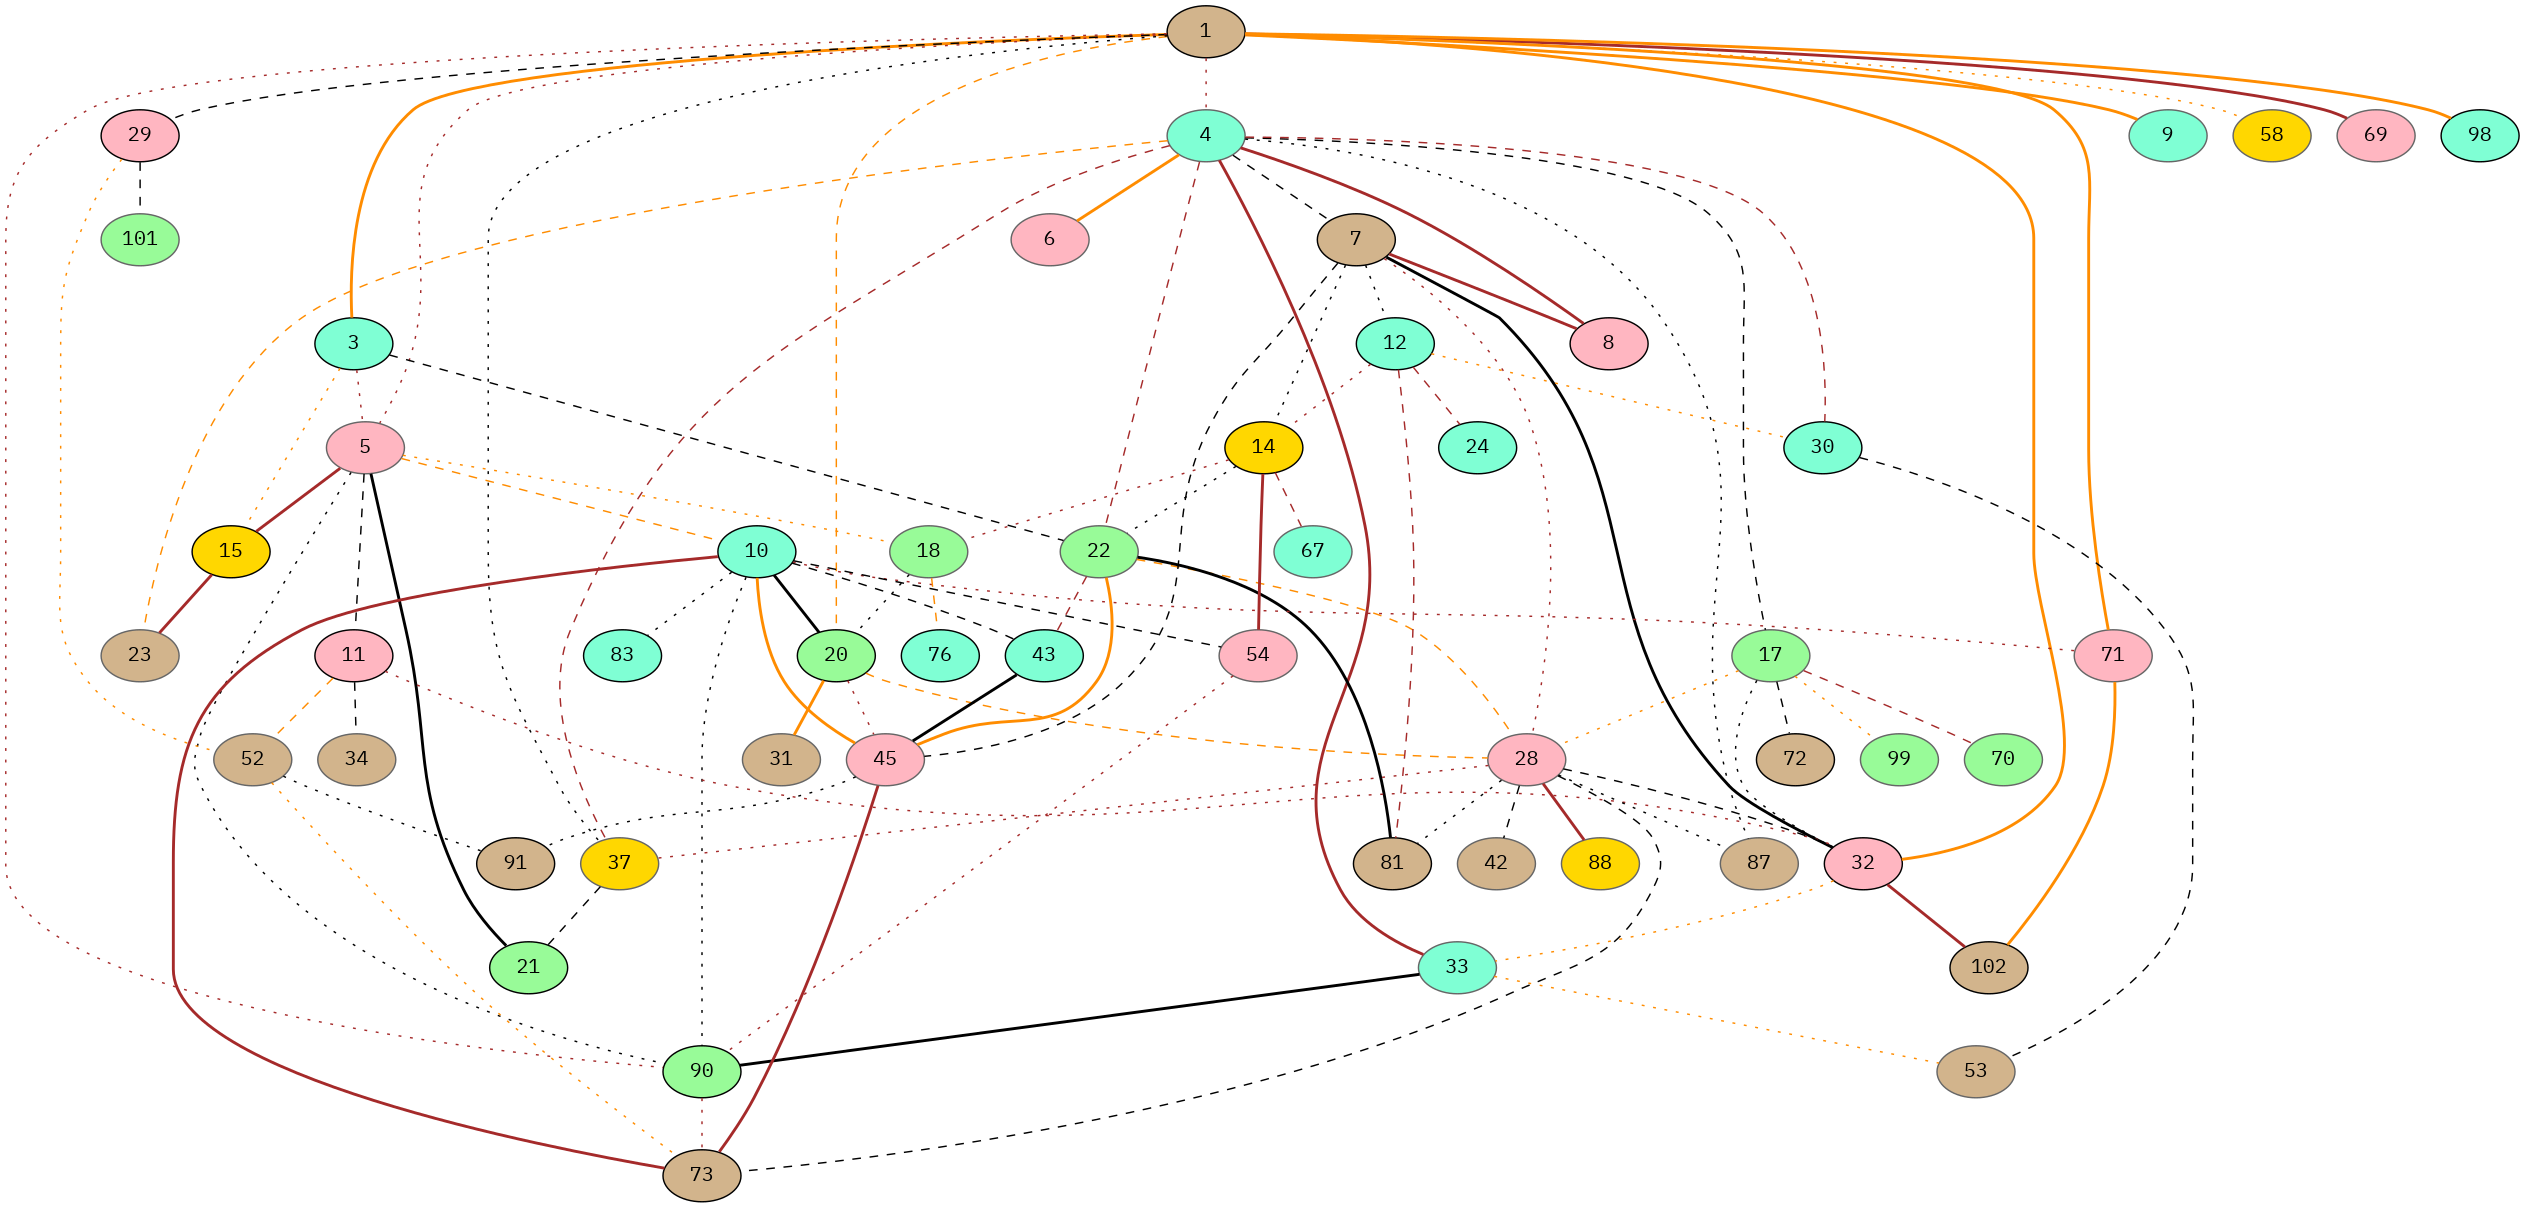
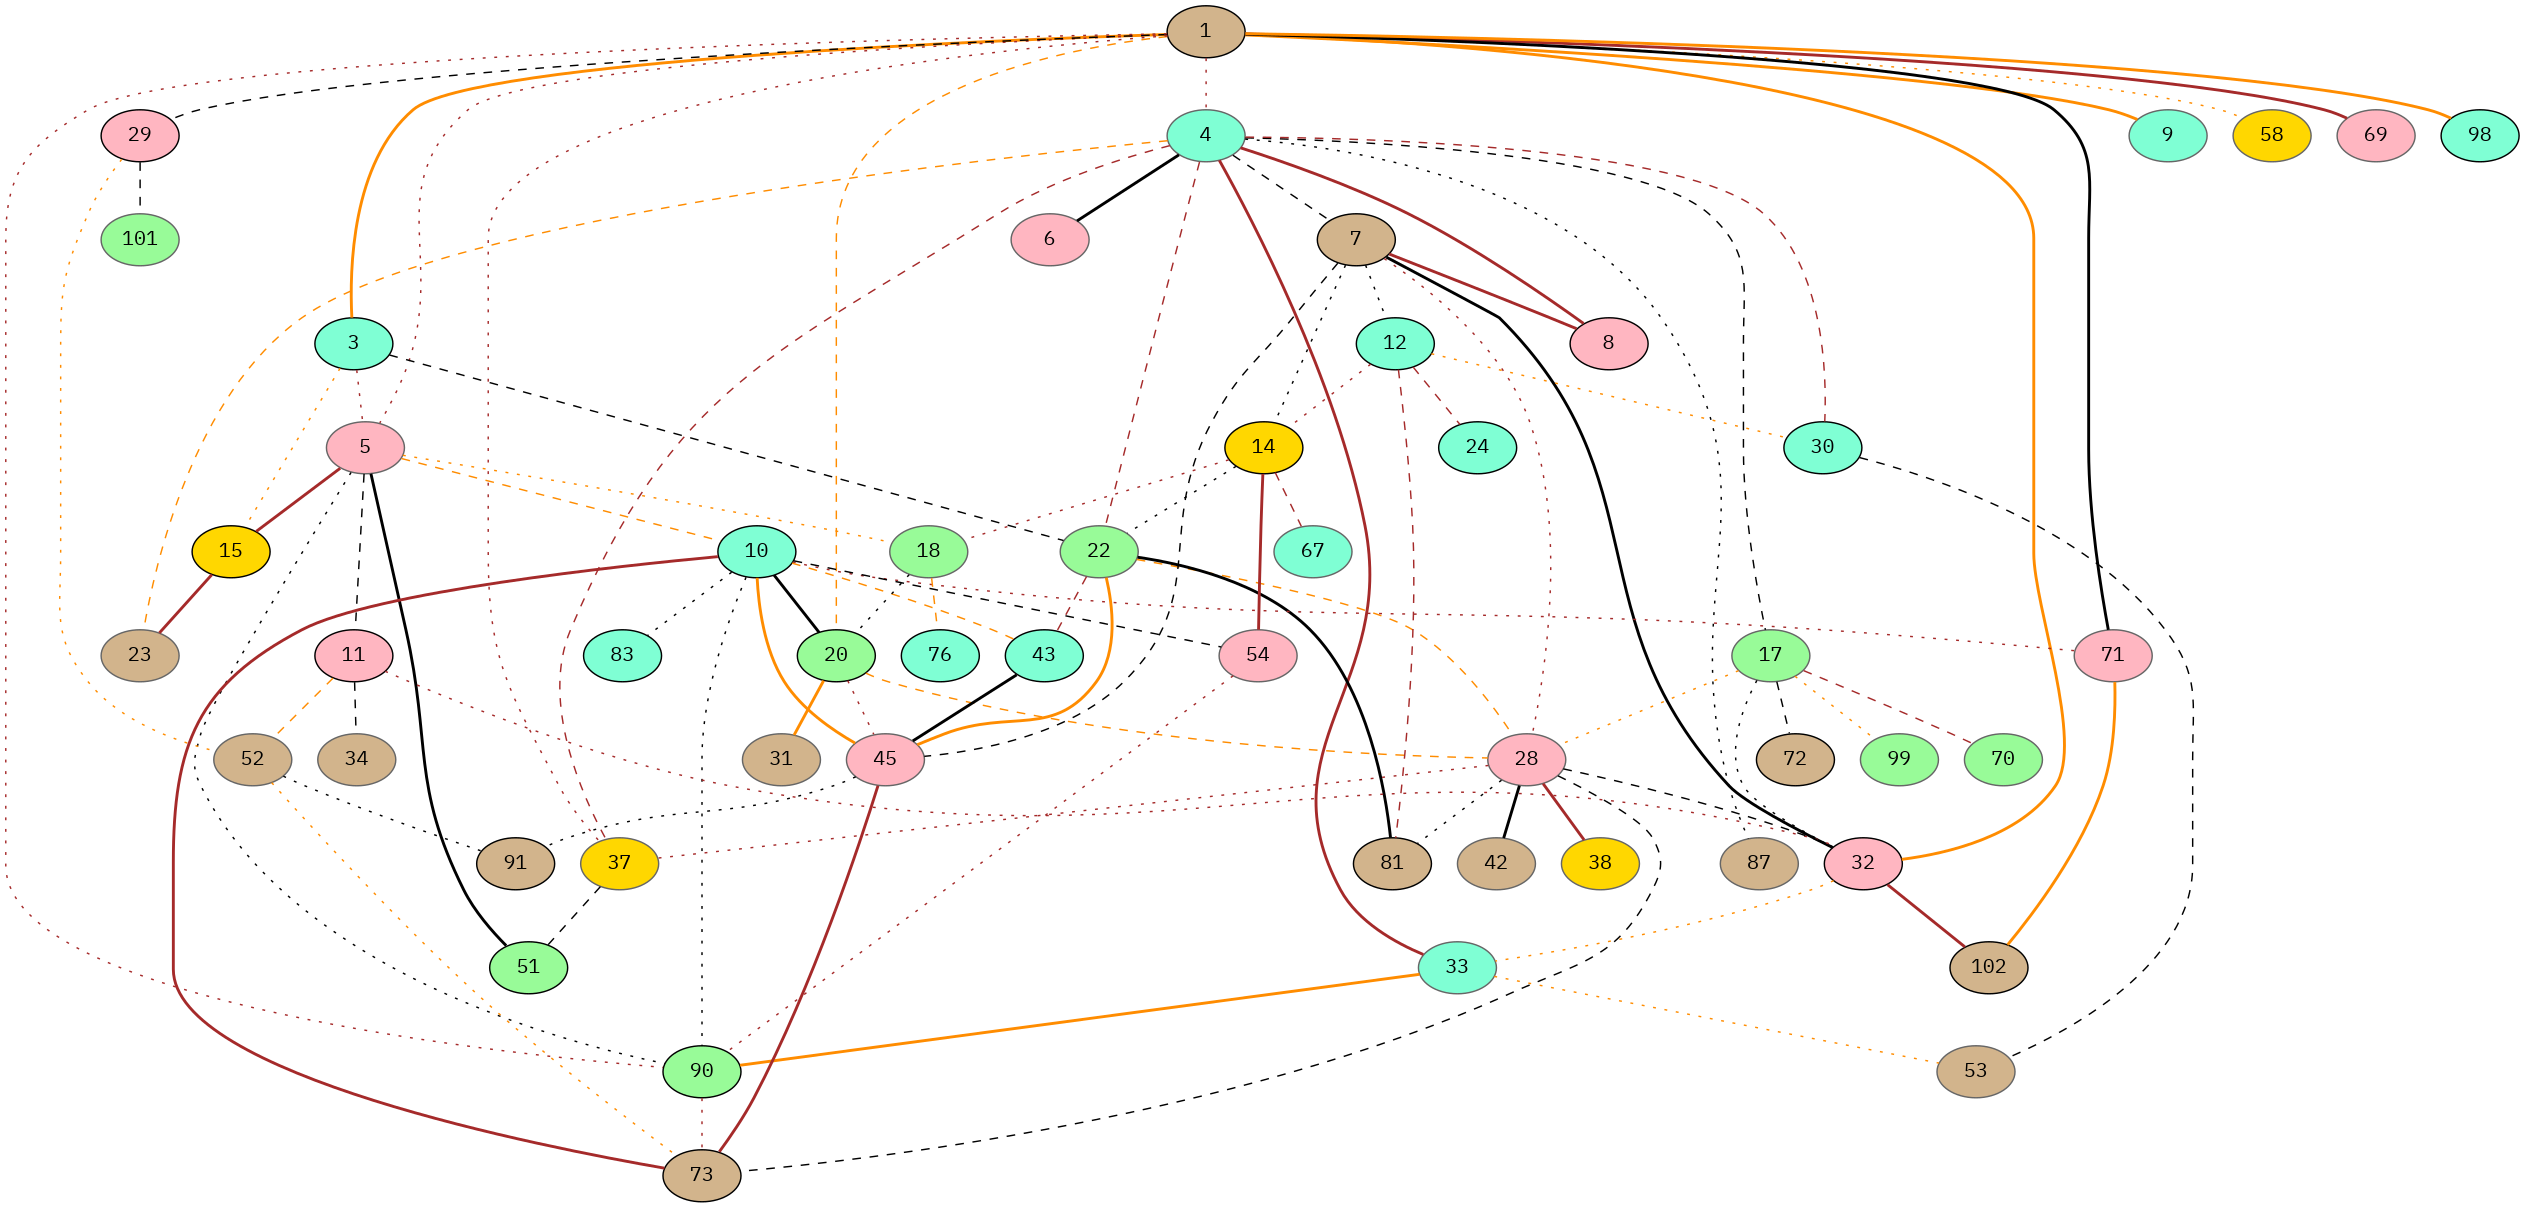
edge "1" -- "71": color darkorange -> black
edge "4" -- "6": color darkorange -> black
edge "1" -- "37": color black -> brown
edge "10" -- "43": color black -> darkorange
edge "28" -- "42": style dashed -> bold
edge "28" -- "87": removed
node "88": label "88" -> "38"
node "21": label "21" -> "51"
edge "33" -- "90": color black -> darkorange
